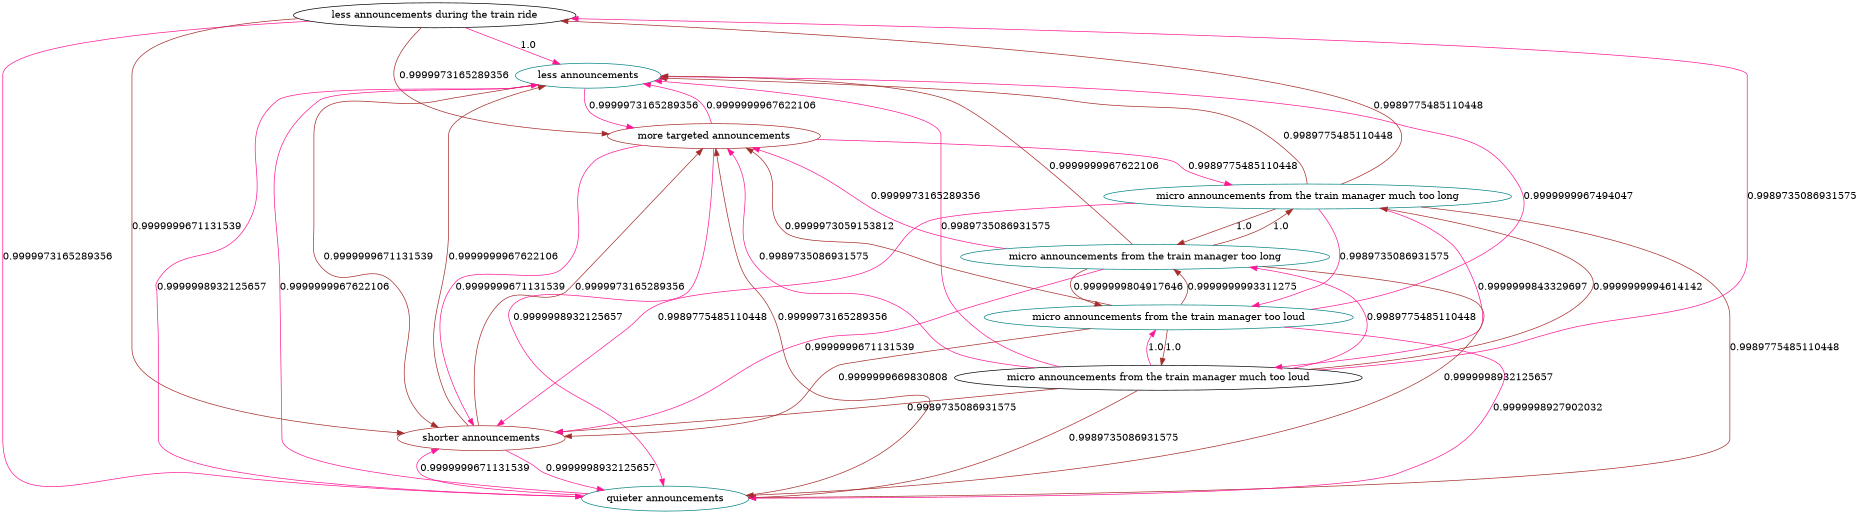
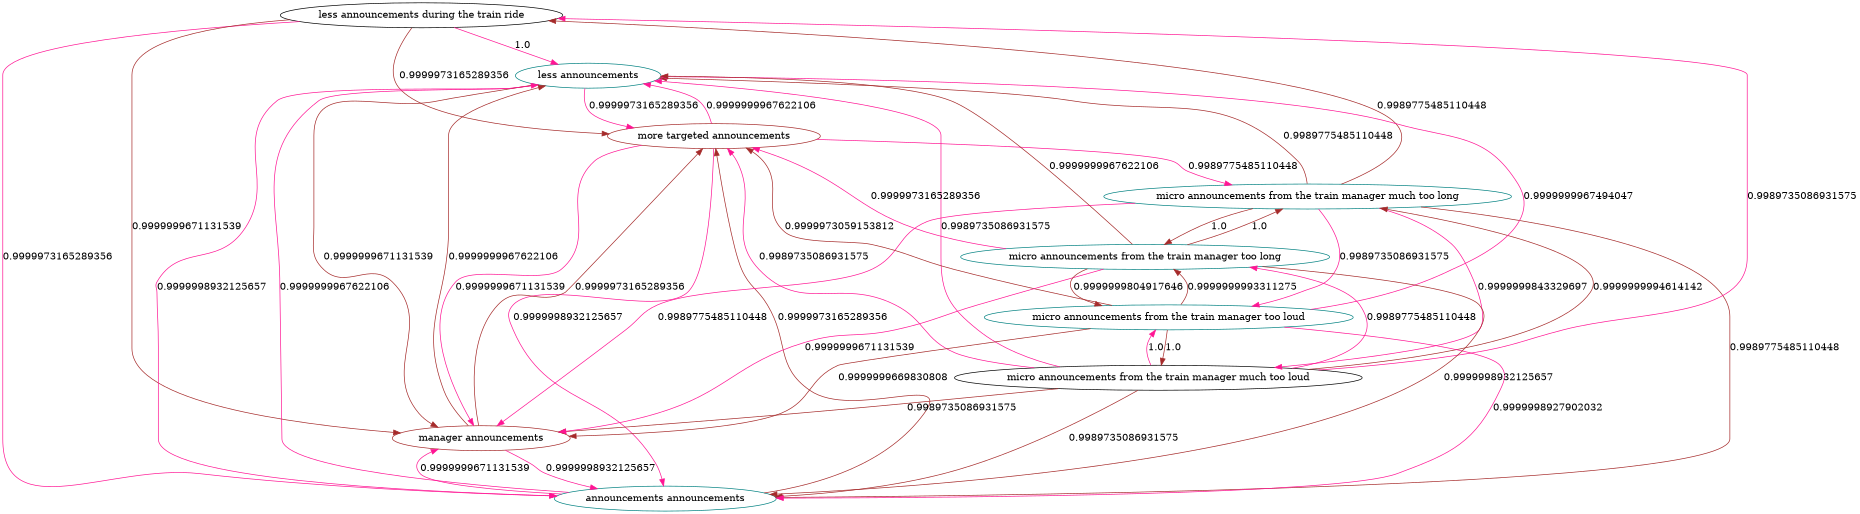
node "shorter announcements": label "shorter announcements" -> "manager announcements"
node "quieter announcements": label "quieter announcements" -> "announcements announcements"
